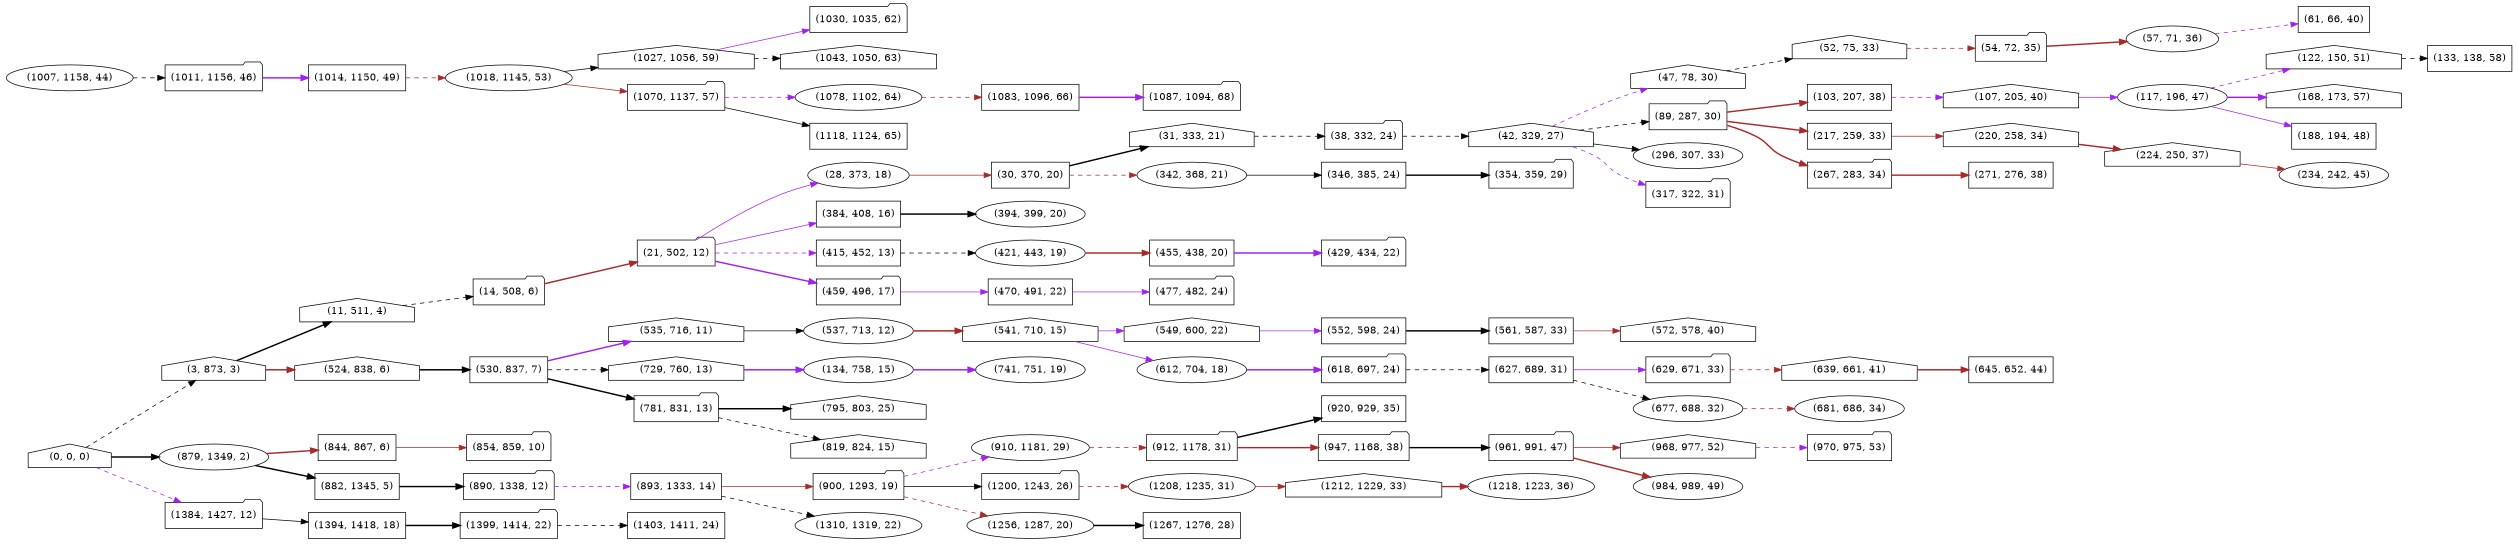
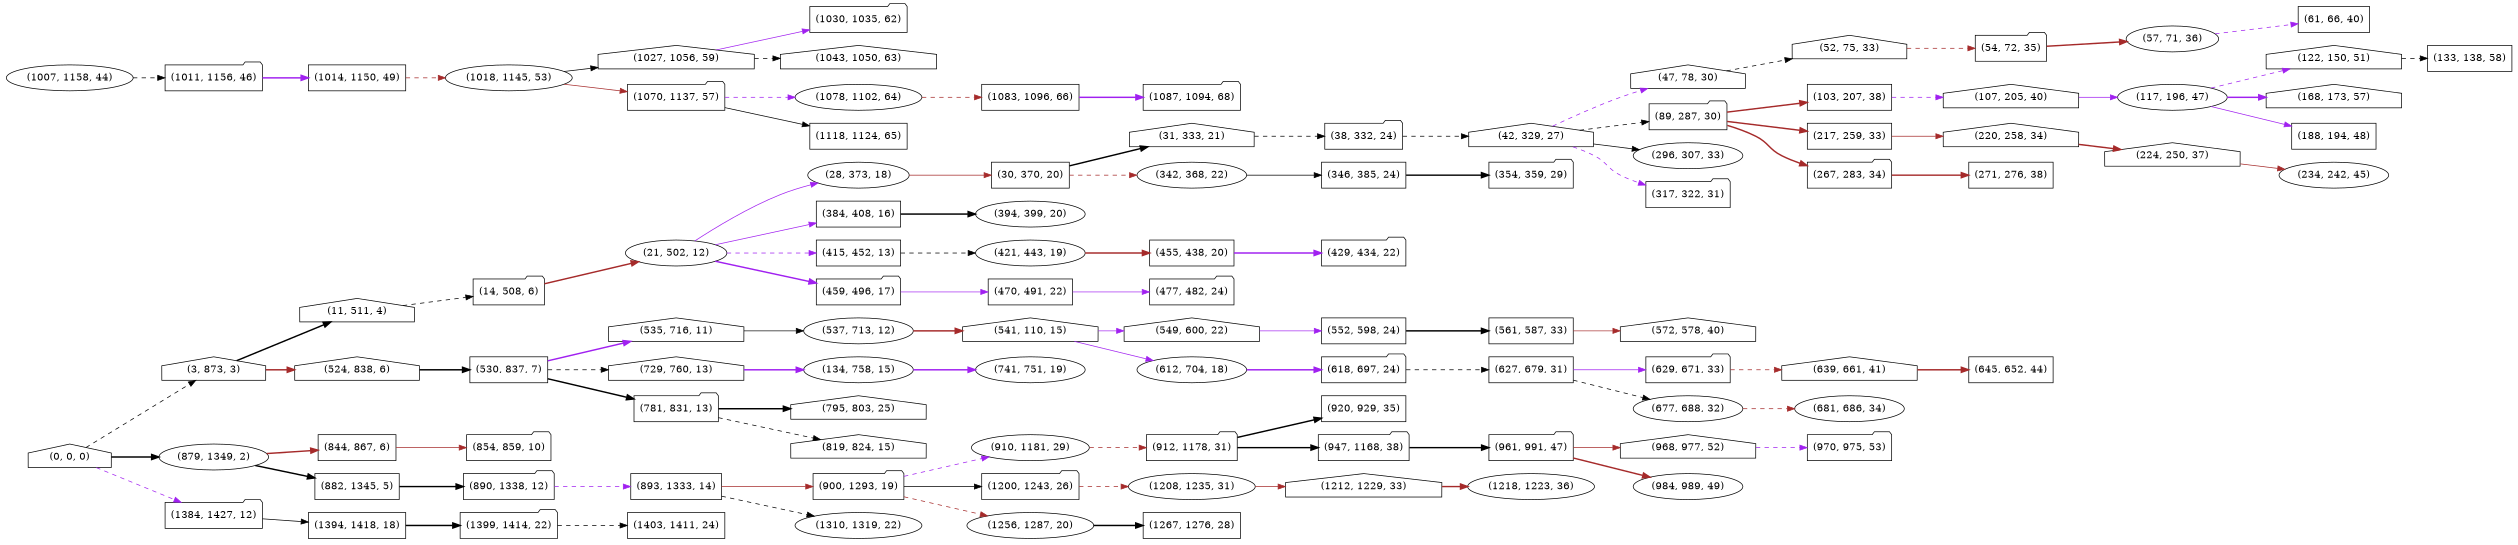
node "(342, 368, 21)": label "(342, 368, 21)" -> "(342, 368, 22)"
node "(21, 502, 12)": shape folder -> ellipse
node "(541, 710, 15)": label "(541, 710, 15)" -> "(541, 110, 15)"
node "(627, 689, 31)": label "(627, 689, 31)" -> "(627, 679, 31)"
edge "(912, 1178, 31)" -> "(947, 1168, 38)": color brown -> black
